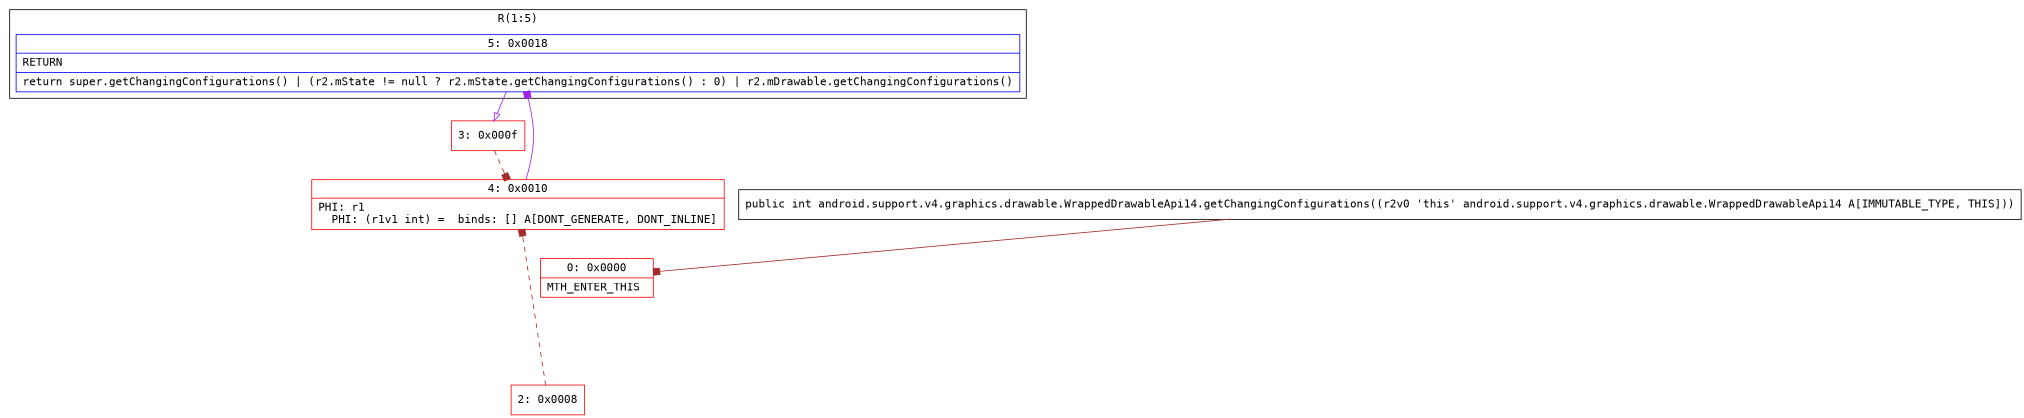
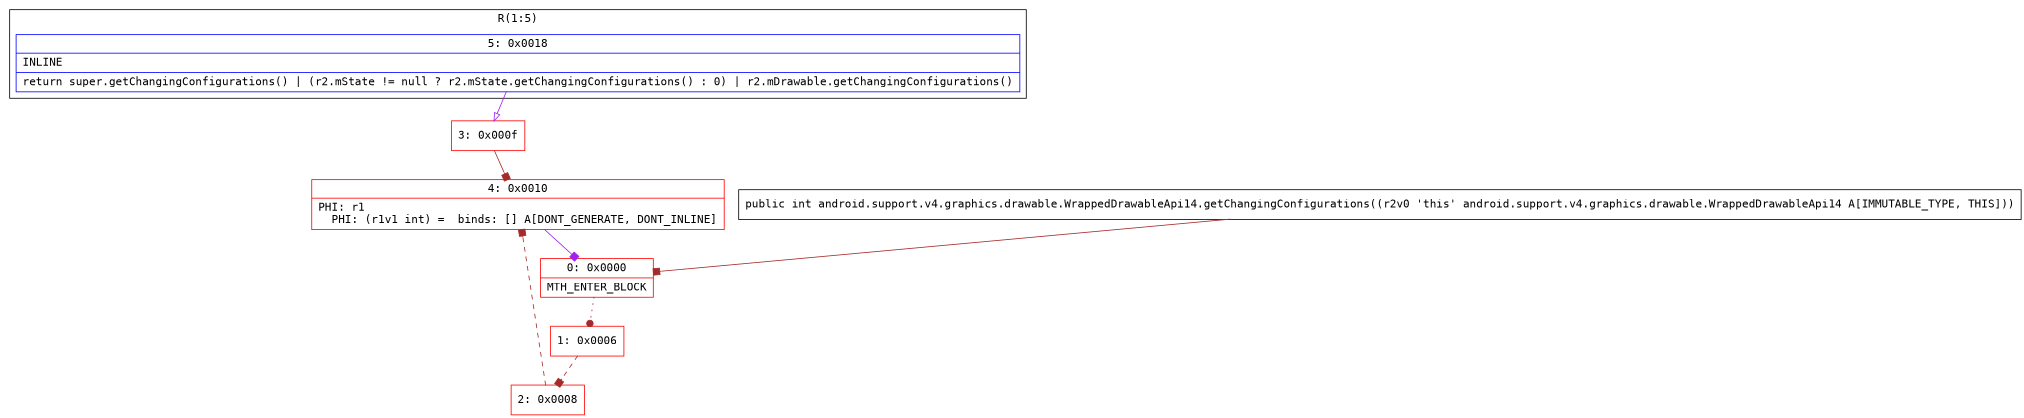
node "5: 0x0018": text "RETURN" -> "INLINE"
edge "4: 0x0010" -> "5: 0x0018": now "4: 0x0010" -> "0: 0x0000"
edge "3: 0x000f" -> "4: 0x0010": style dashed -> solid
node "0: 0x0000": text "MTH_ENTER_THIS" -> "MTH_ENTER_BLOCK"
node "1: 0x0006": added
